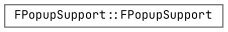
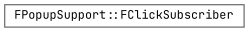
node "FPopupSupport::FPopupSupport": label "FPopupSupport::FPopupSupport" -> "FPopupSupport::FClickSubscriber"
